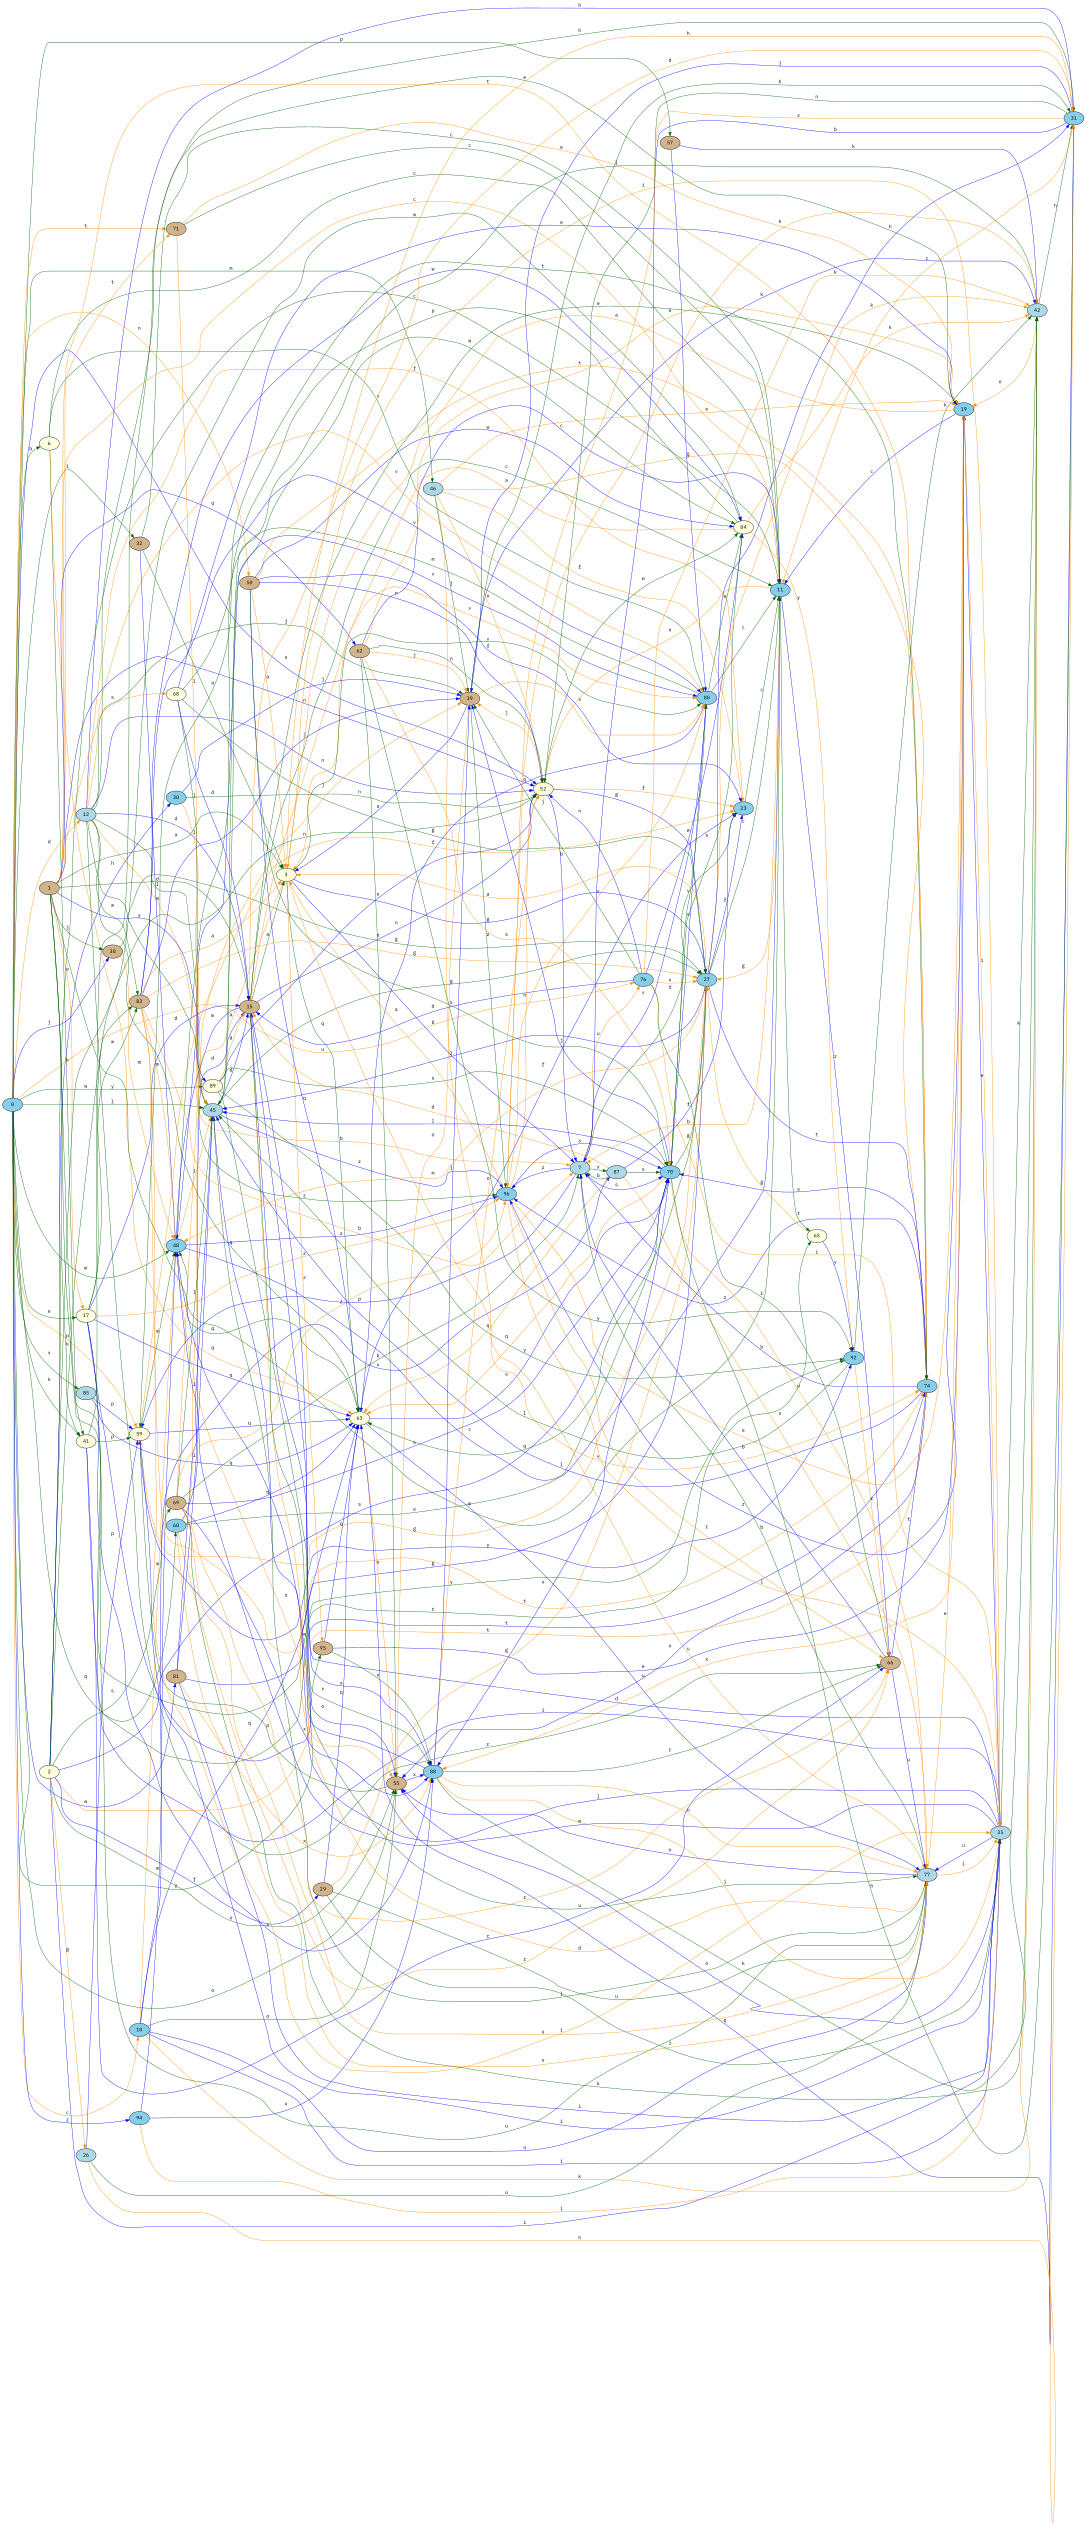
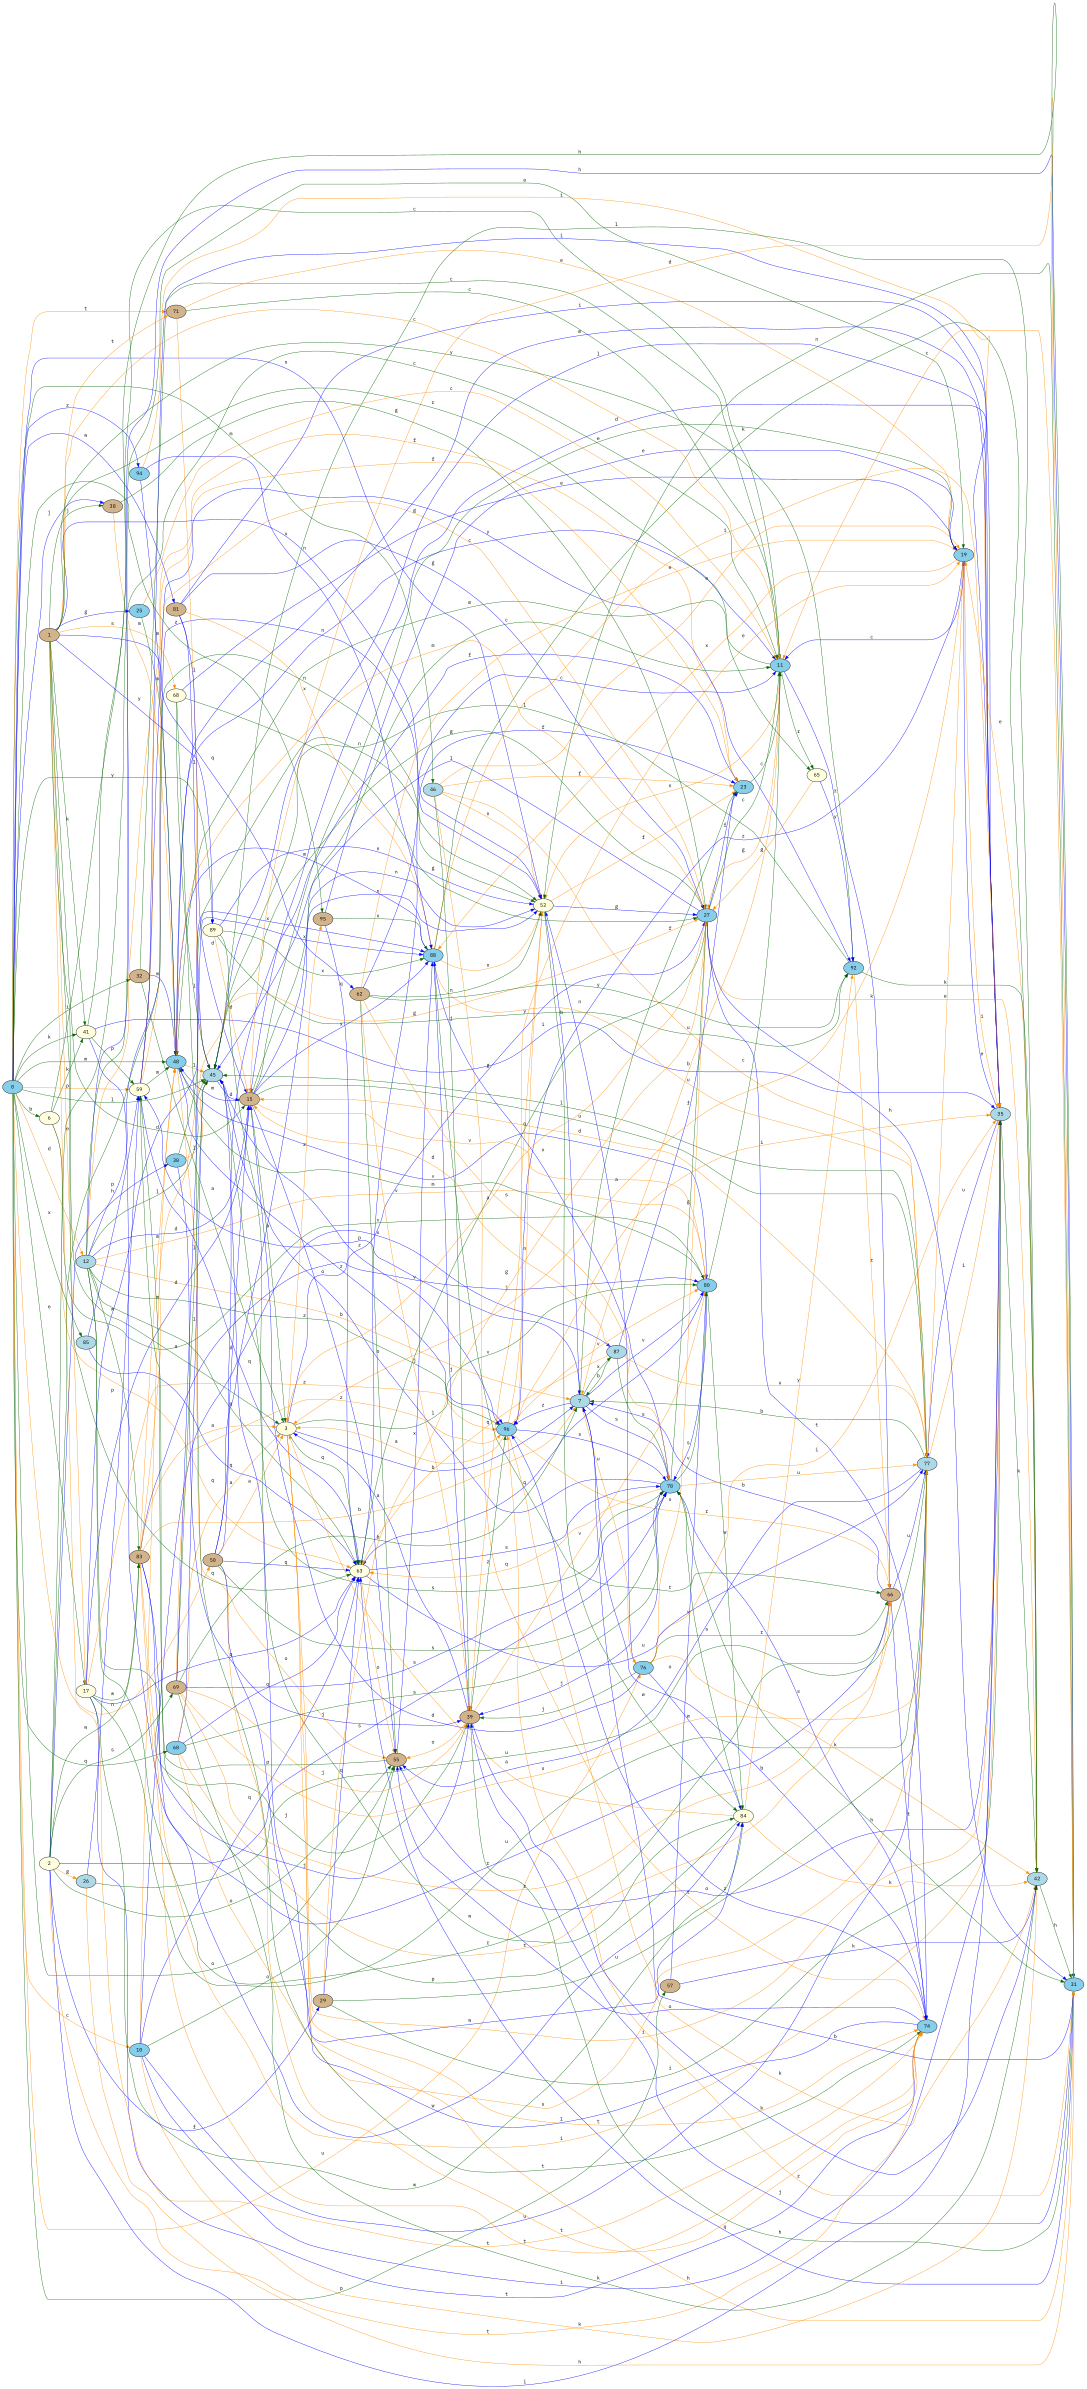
node "25": added
edge "68" -> "15": now "50" -> "15"
